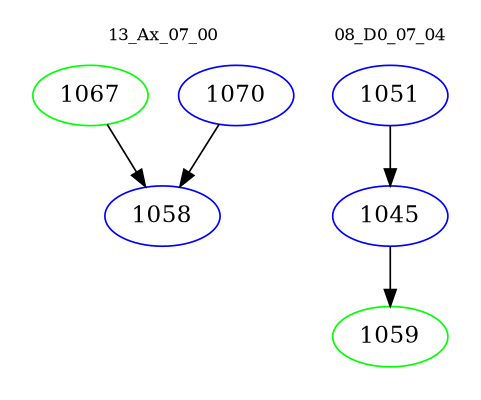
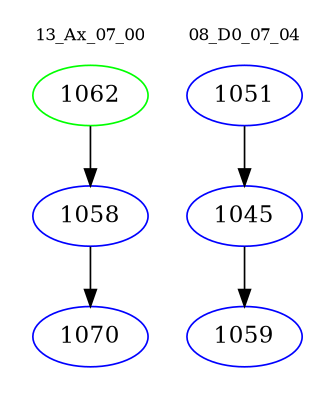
node "1067": label "1067" -> "1062"
edge "1070" -> "1058": reversed
node "1059": color green -> blue
